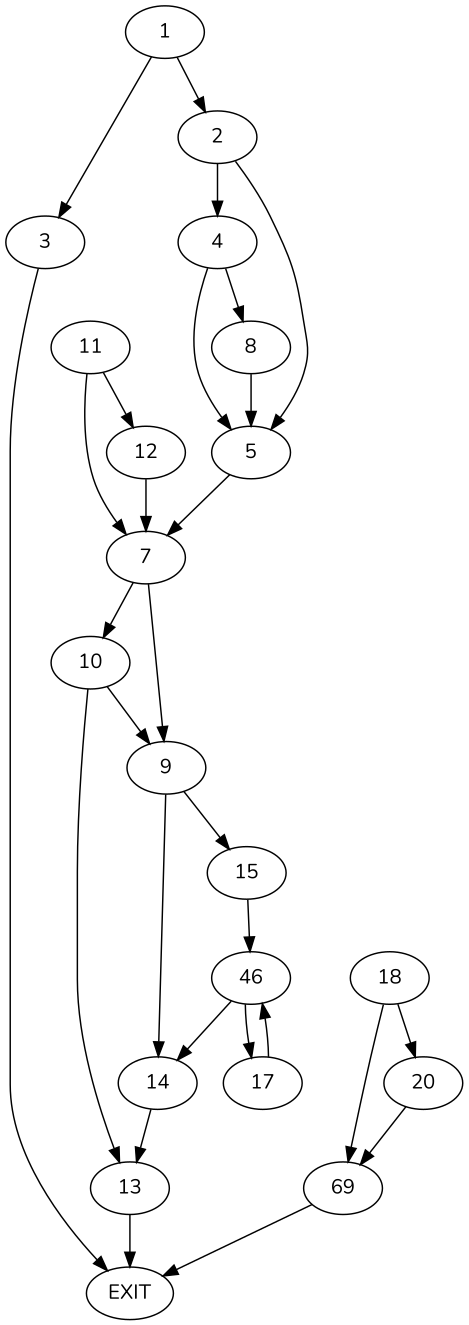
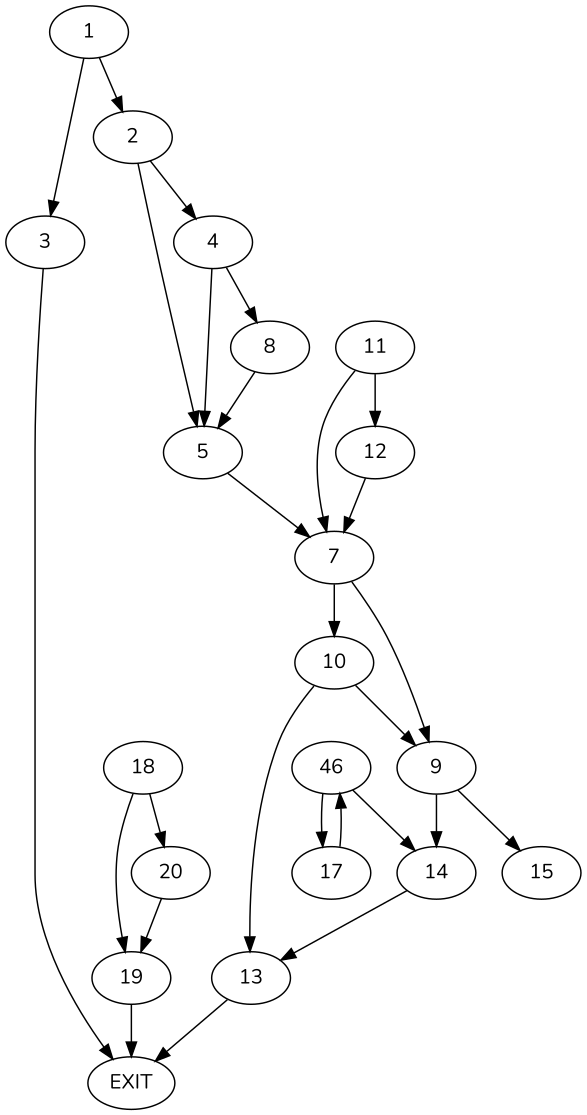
edge "15" -> "46": removed
node "69": label "69" -> "19"
